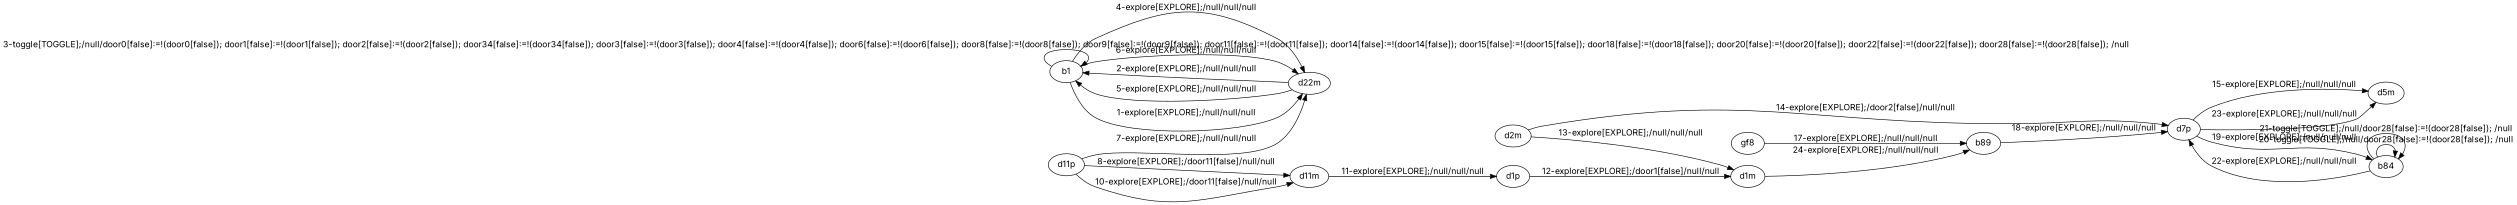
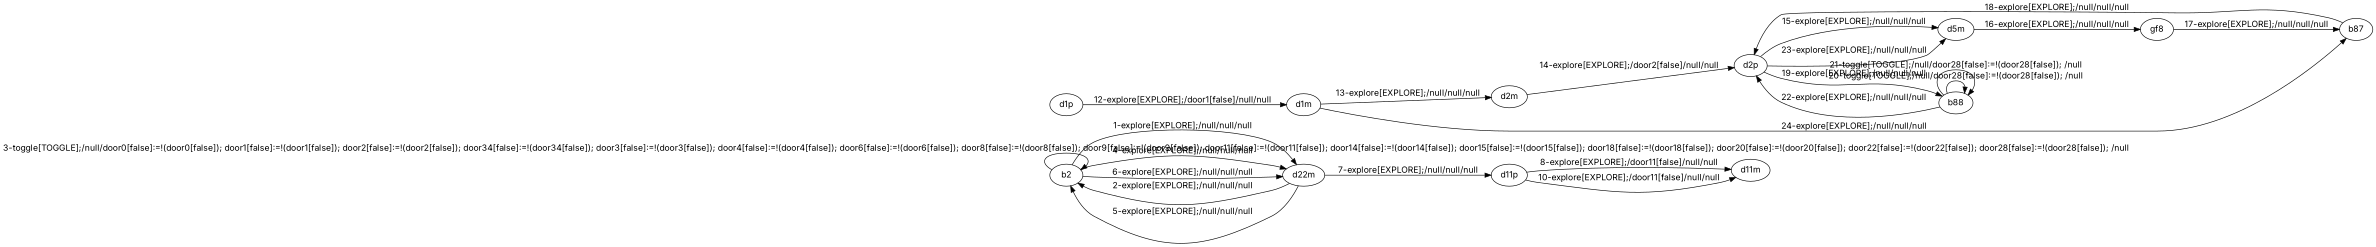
edge "d5m" -> "gf8": added, label "16-explore[EXPLORE];/null/null/null"
node "b1": label "b1" -> "b2"
node "d7p": label "d7p" -> "d2p"
node "b89": label "b89" -> "b87"
edge "d2m" -> "d1m": reversed
edge "d11p" -> "d22m": reversed
node "b84": label "b84" -> "b88"
edge "d11m" -> "d1p": removed, label "11-explore[EXPLORE];/null/null/null"
